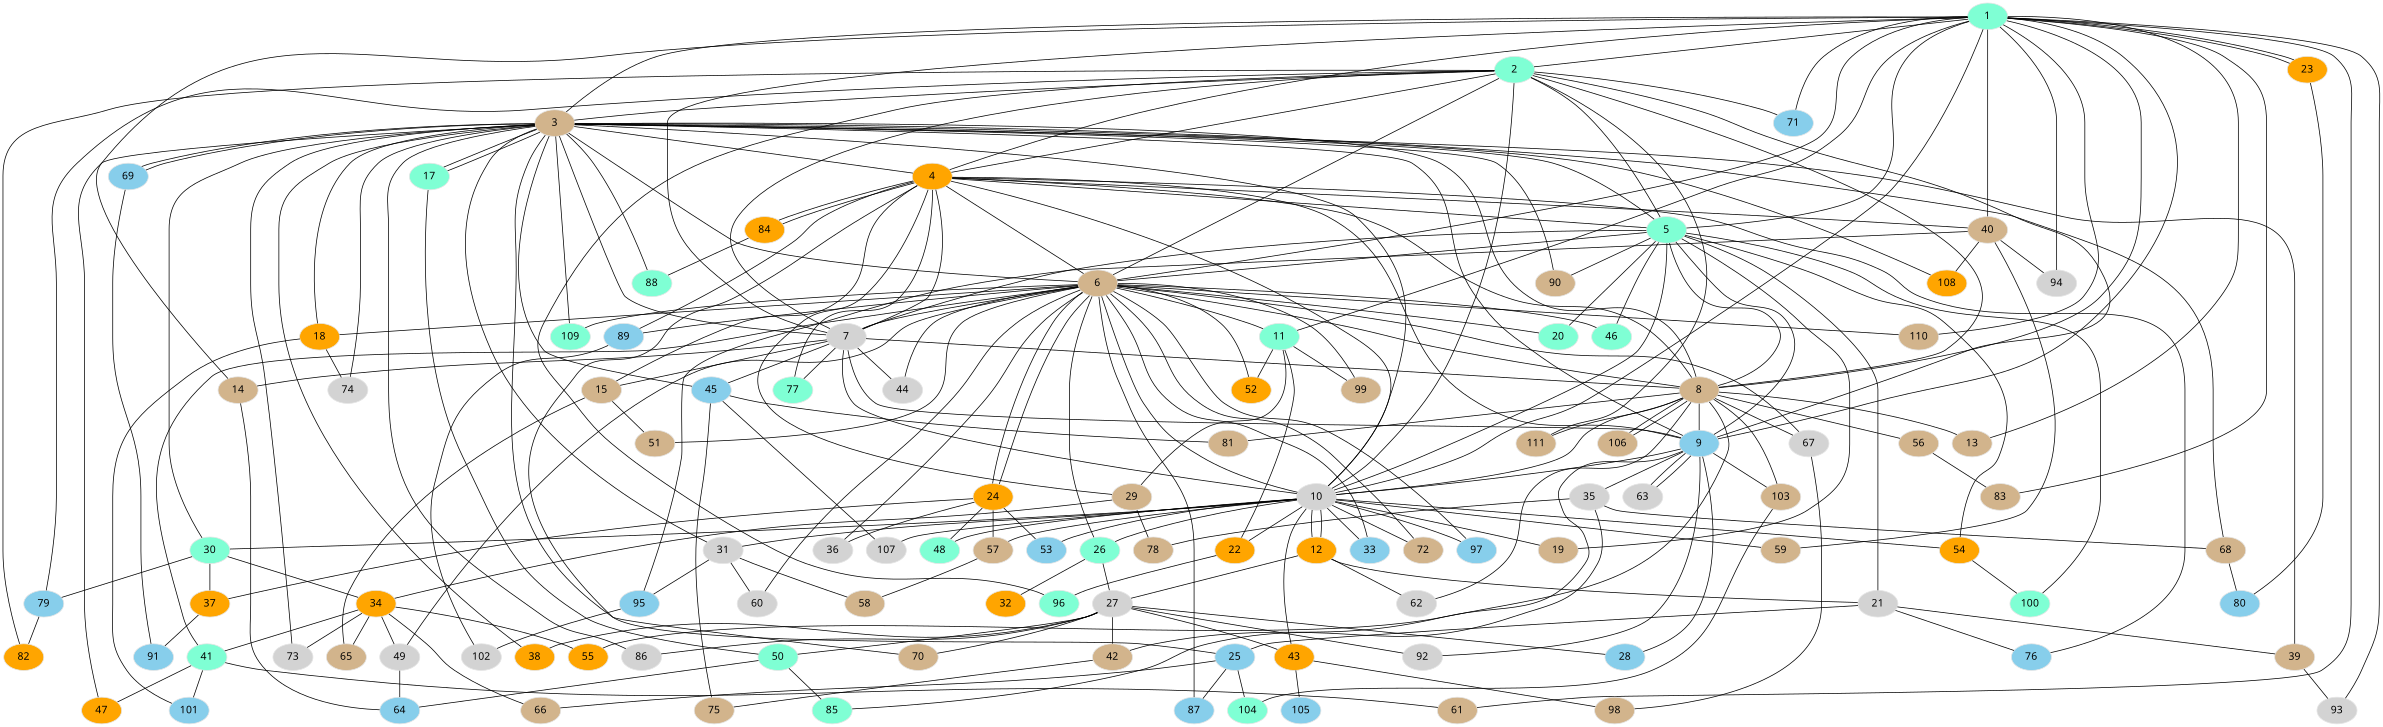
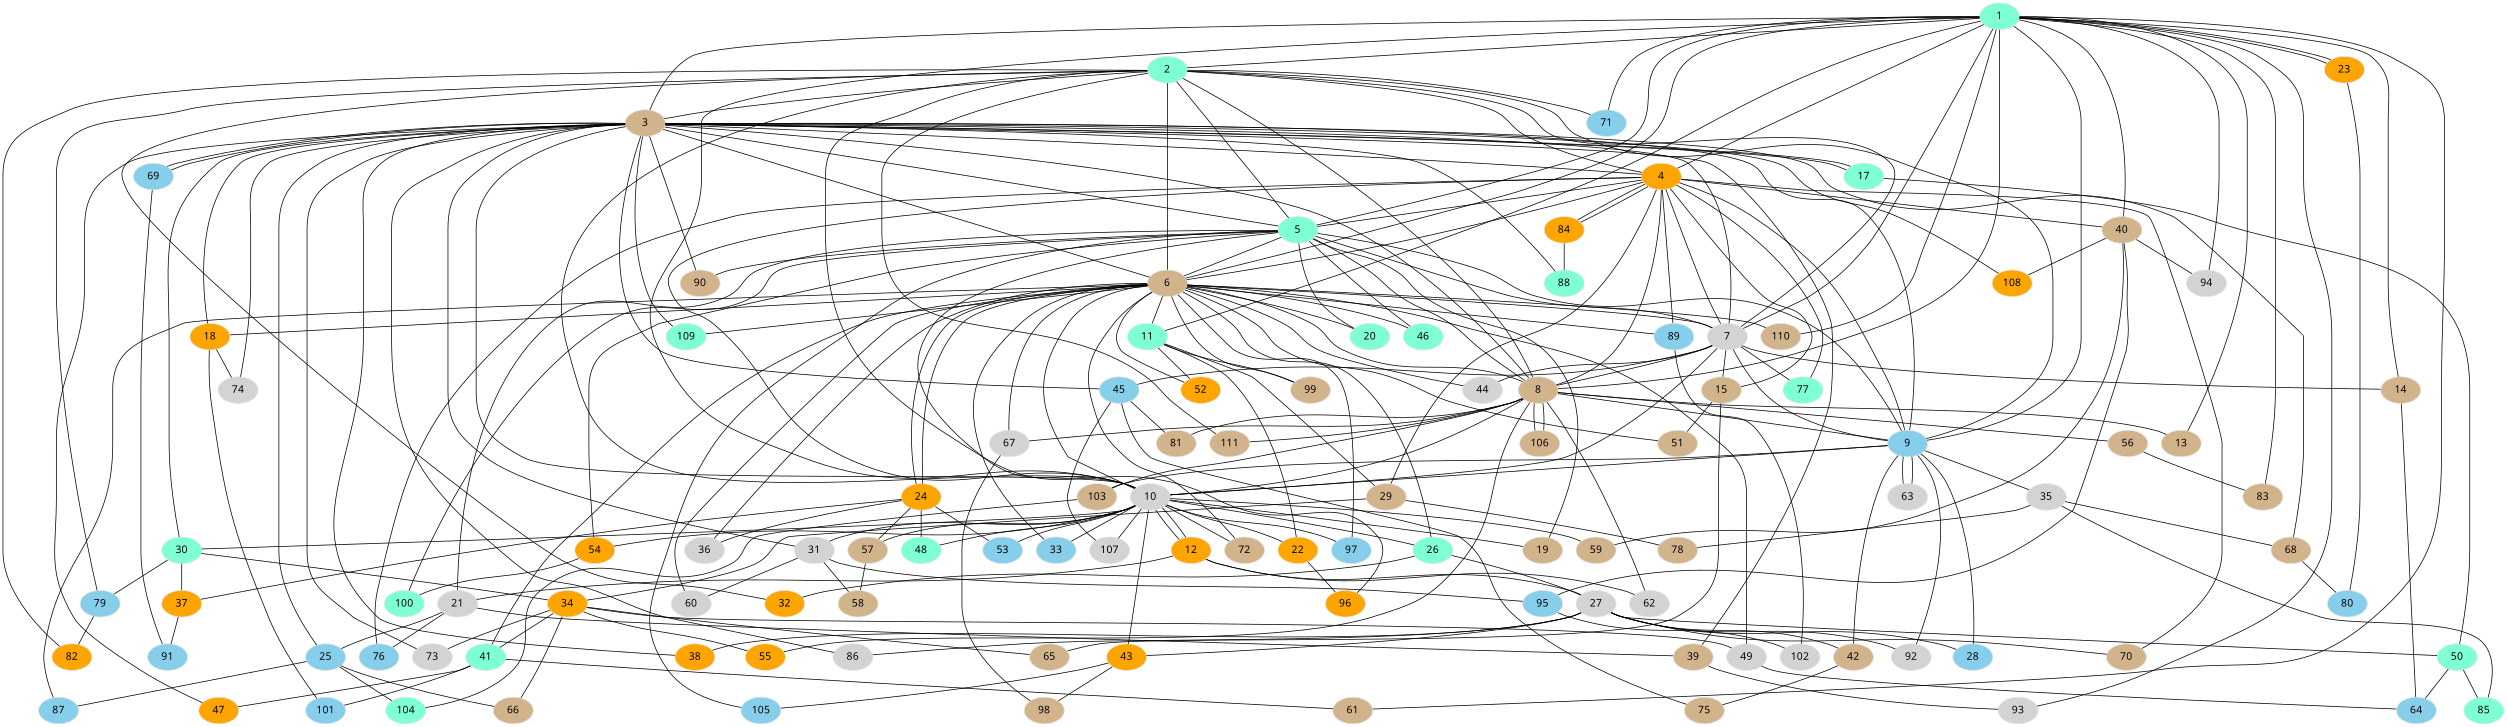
edge "2" -- "32": added
edge "5" -- "105": added
node "96": fillcolor aquamarine -> orange
